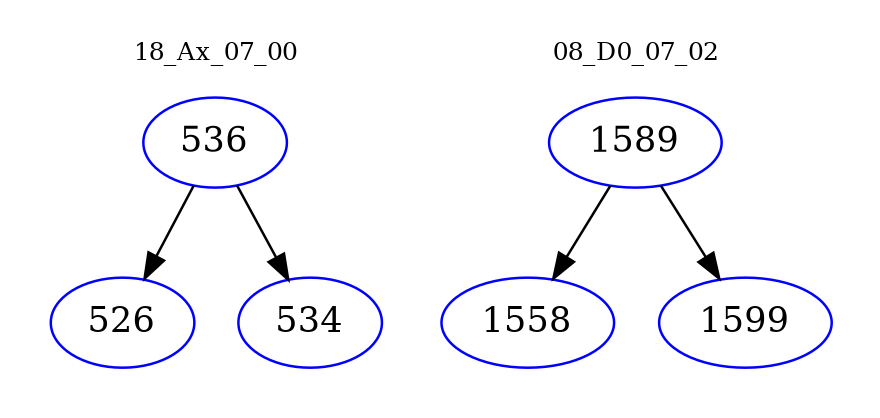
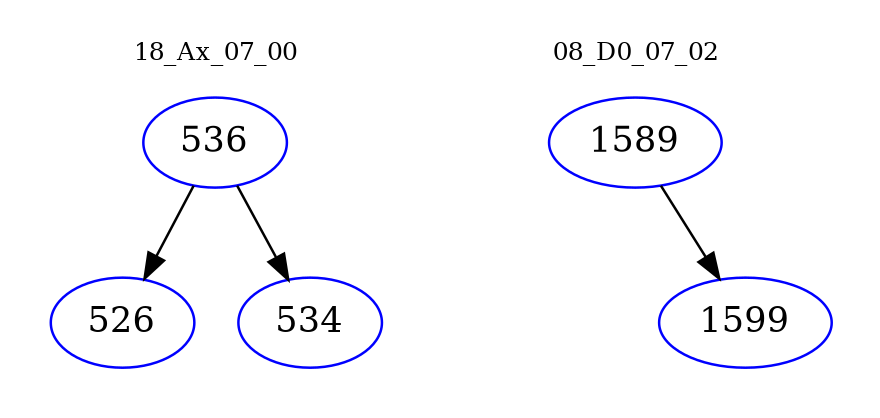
node "1558": removed
